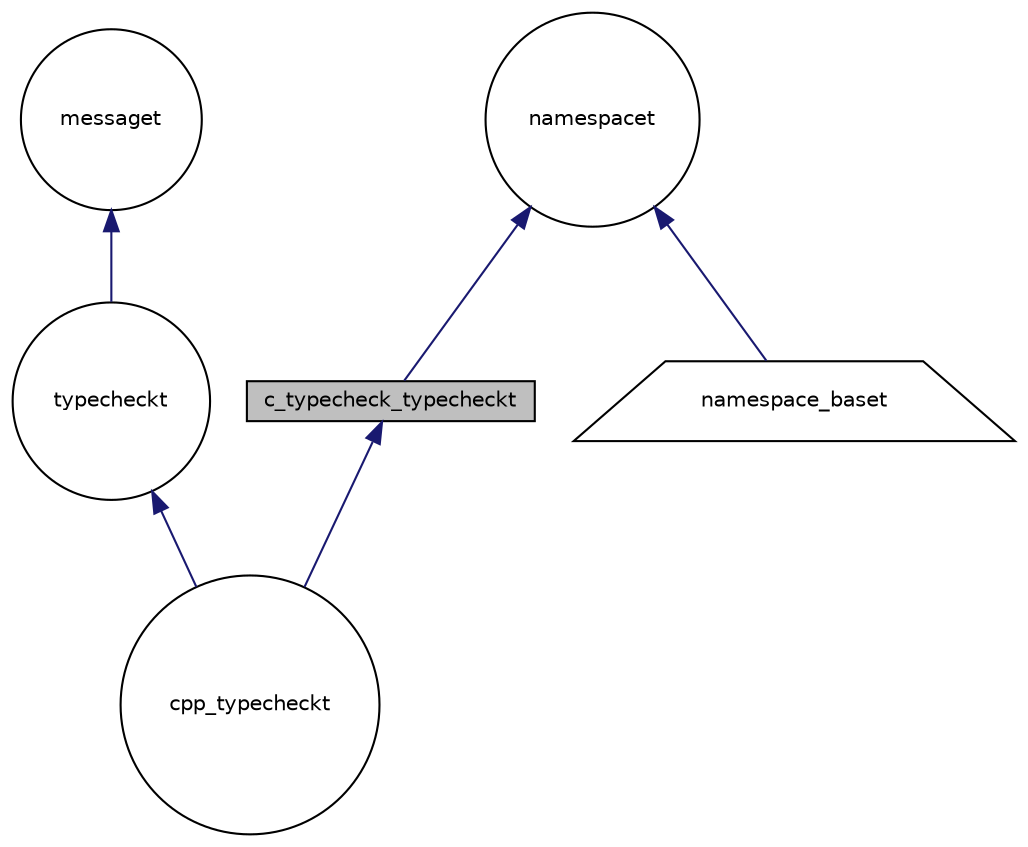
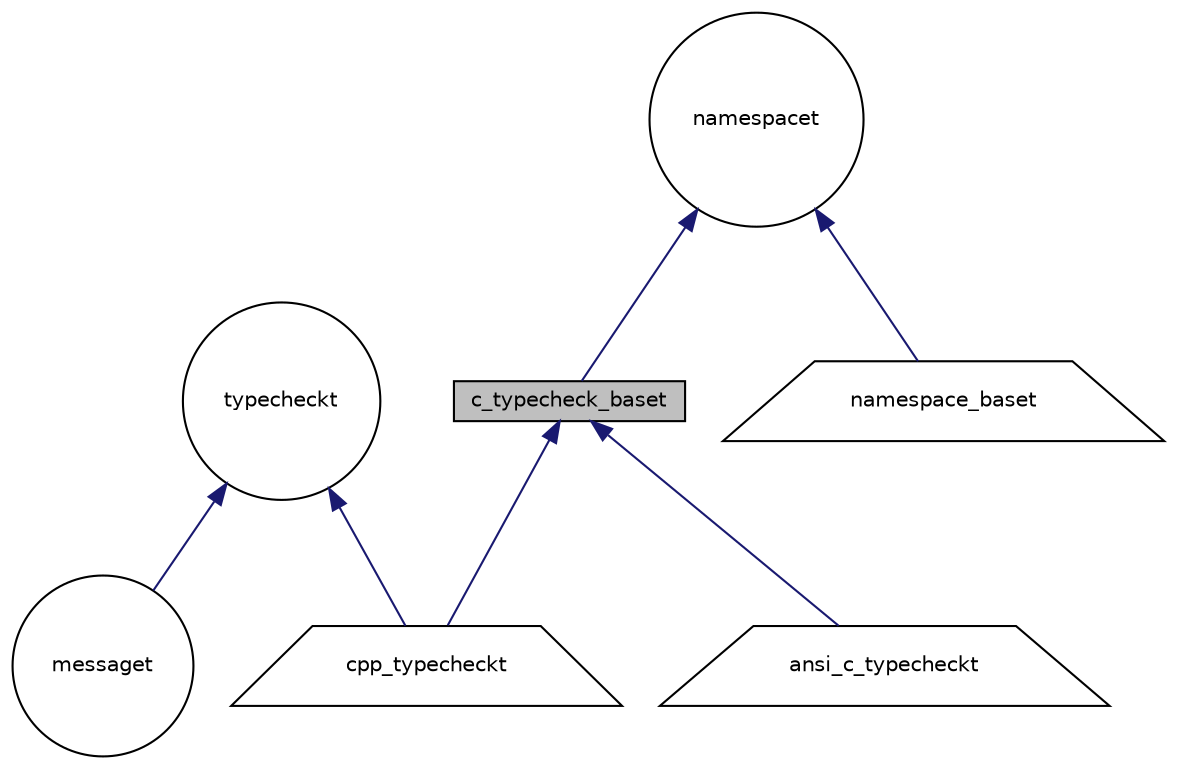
edge "typecheckt" -> "messaget": reversed
node "c_typecheck_typecheckt": label "c_typecheck_typecheckt" -> "c_typecheck_baset"
node "ansi_c_typecheckt": added
node "cpp_typecheckt": shape circle -> trapezium
